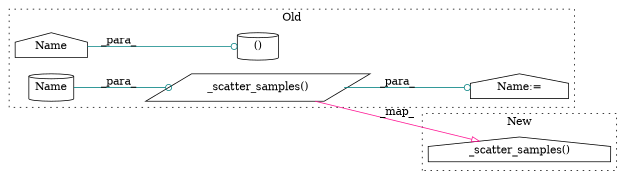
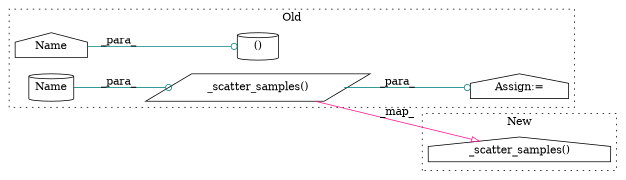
node "Name:=": label "Name:=" -> "Assign:="
